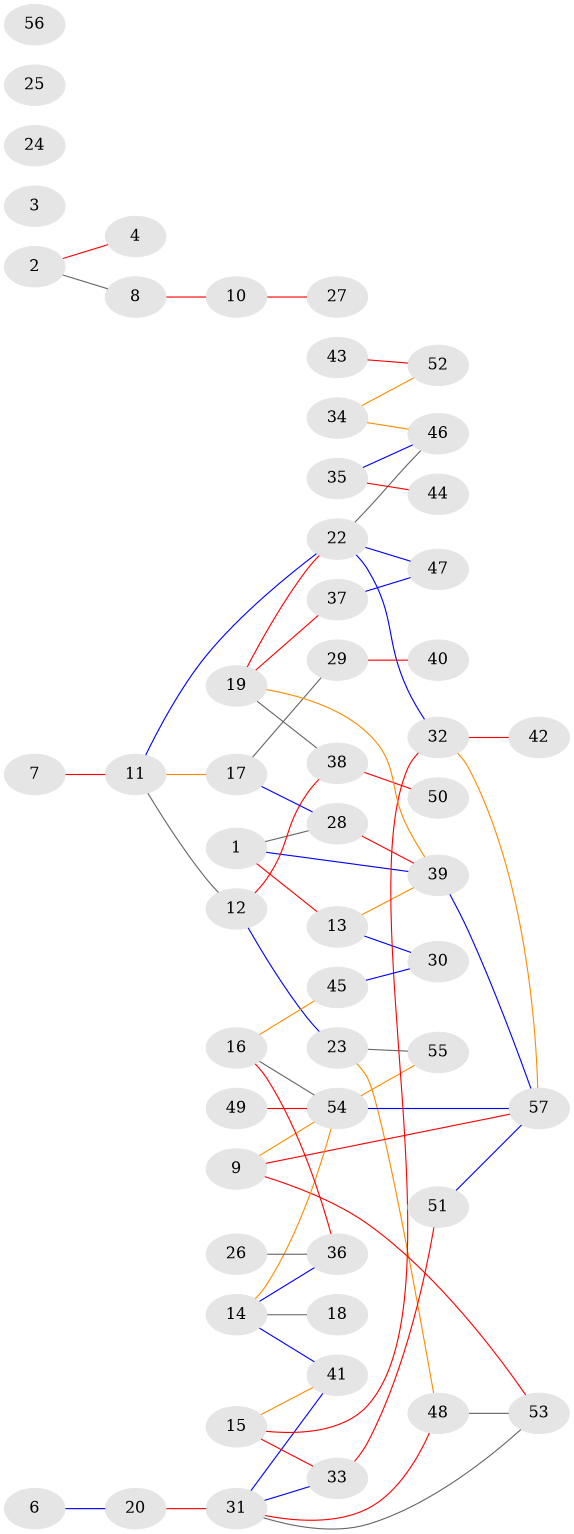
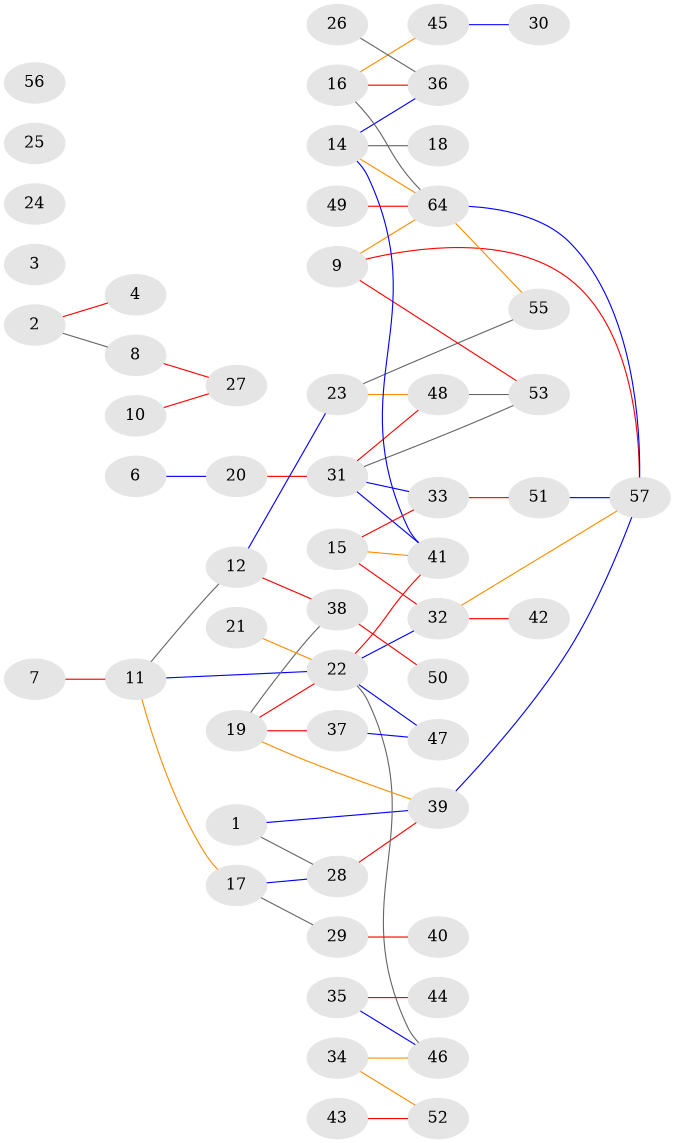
edge "8" -- "10": now "8" -- "27"
edge "41" -- "22": added
node "21": added
node "13": removed
node "54": label "54" -> "64"
